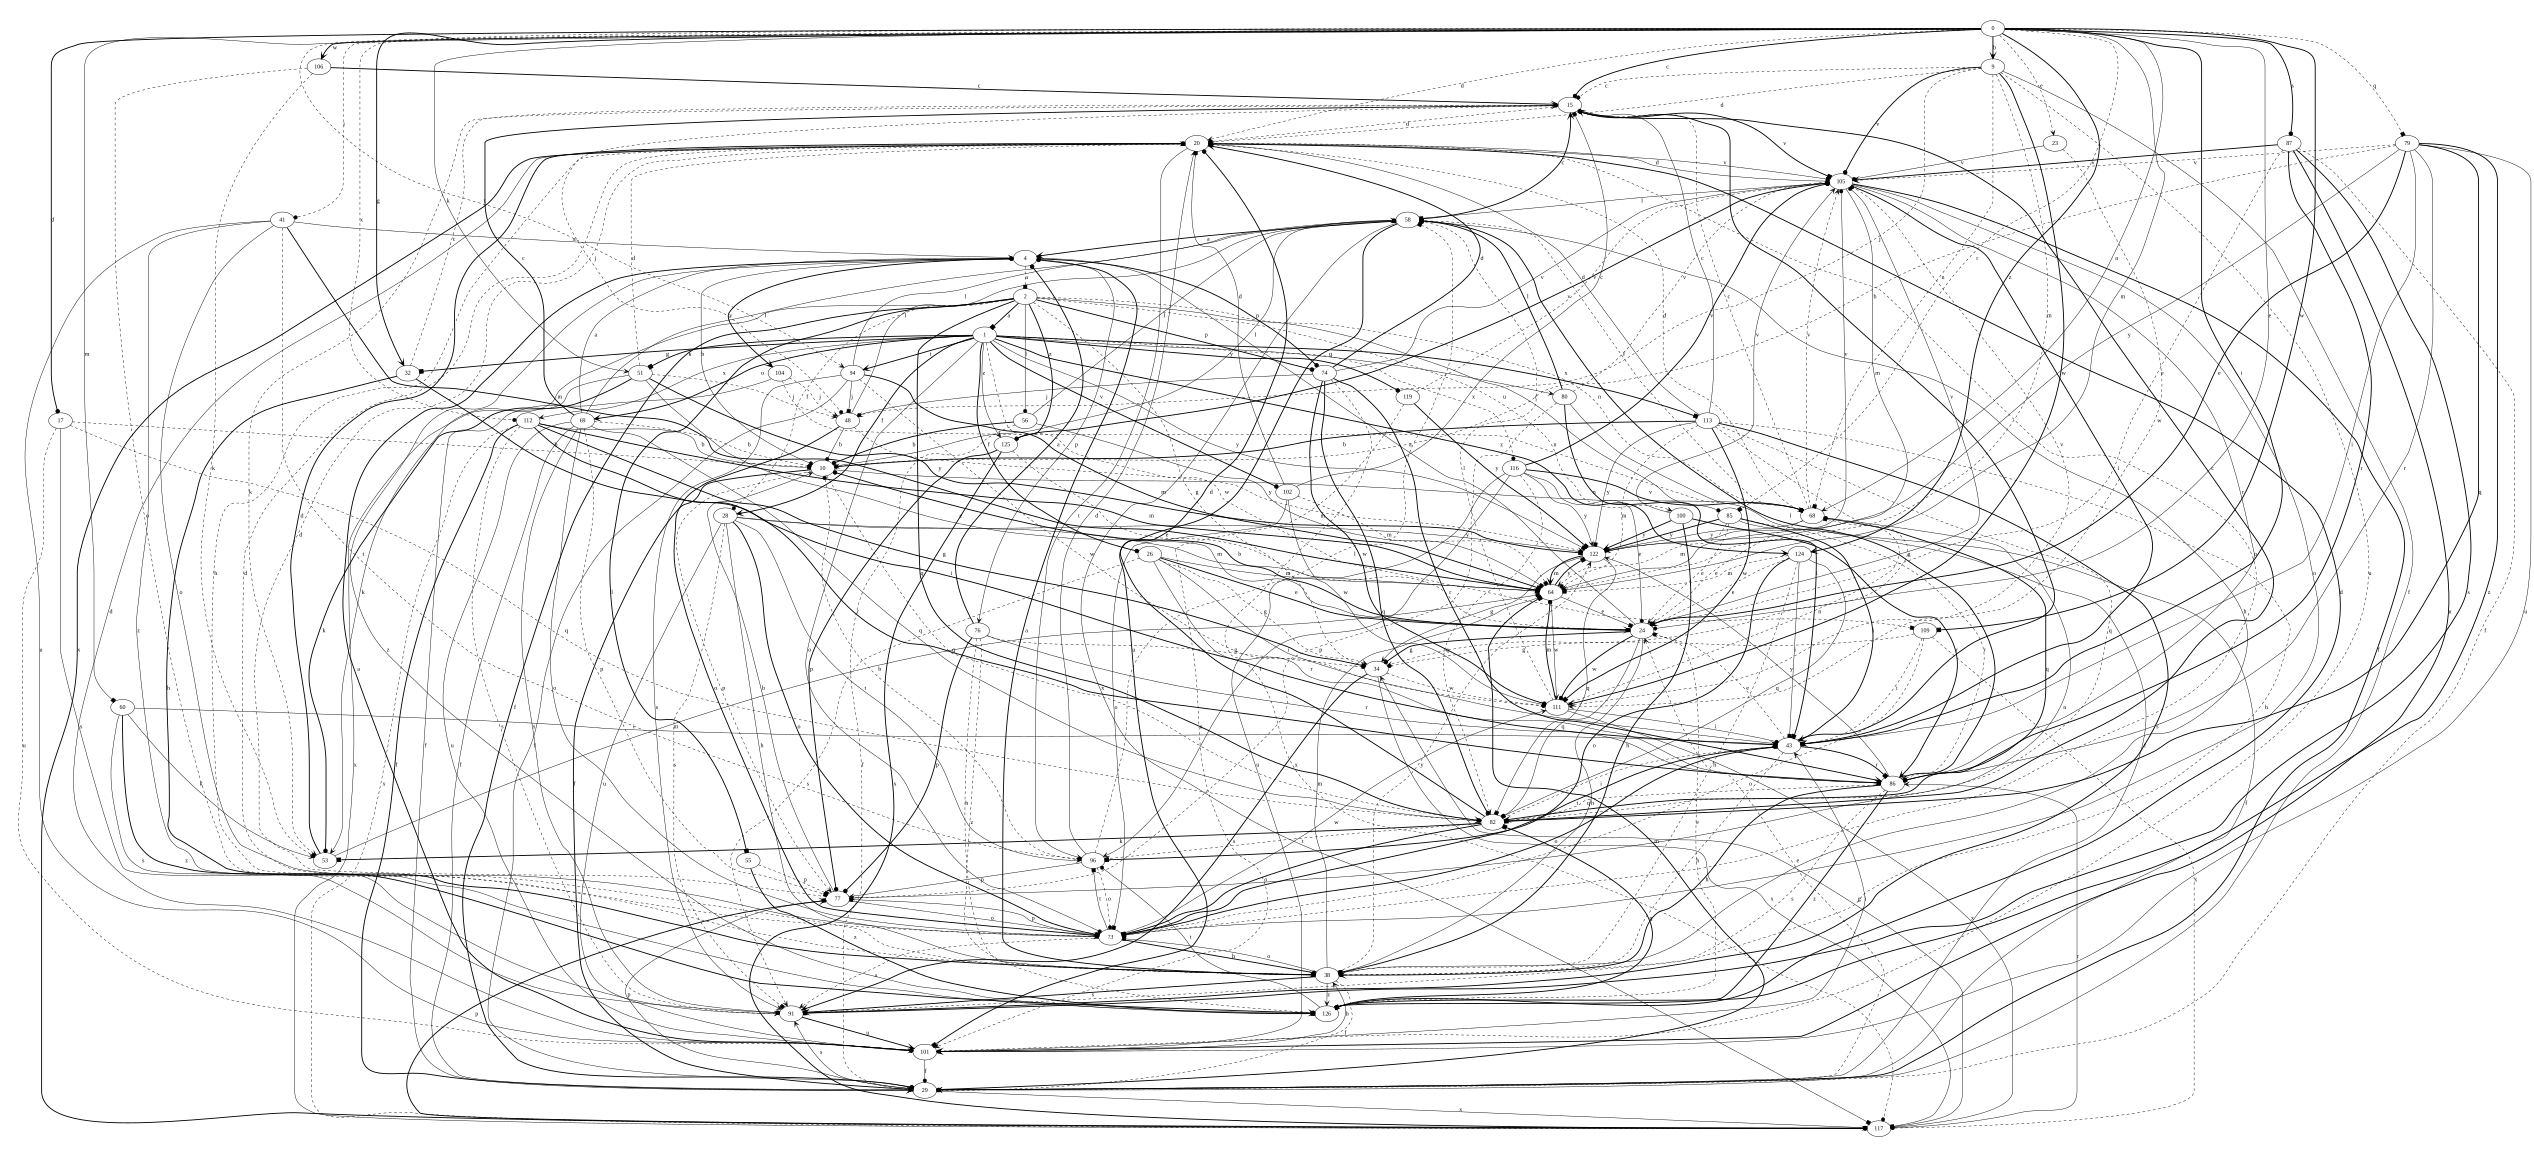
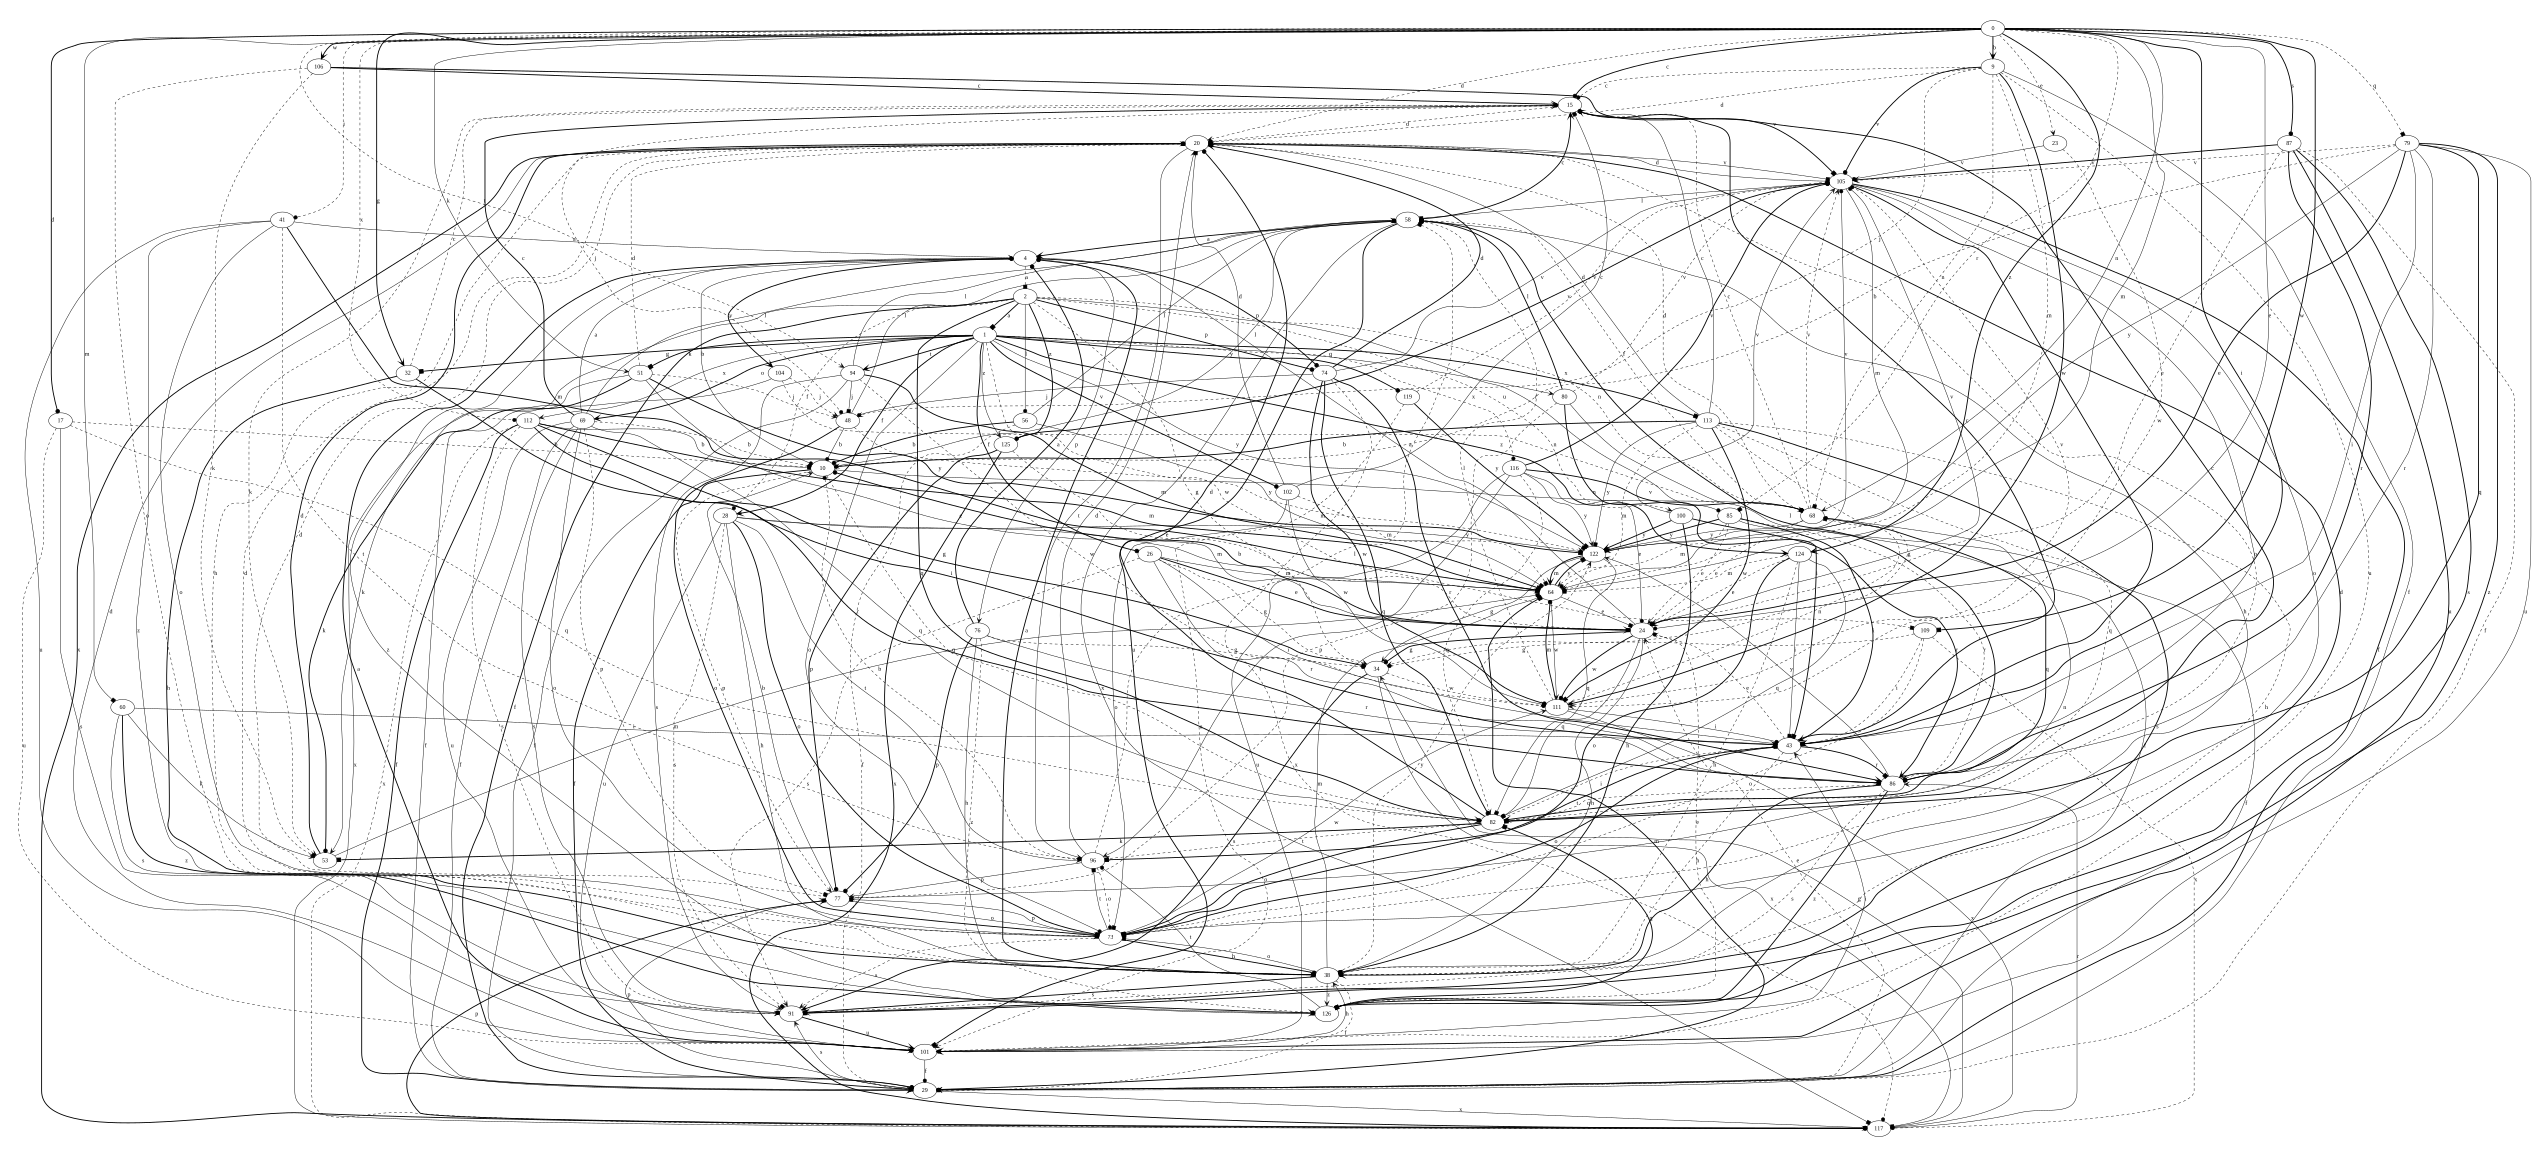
edge "15" -> "105": now "106" -> "105"
node "55": removed
edge "76" -> "38": style dashed -> solid
